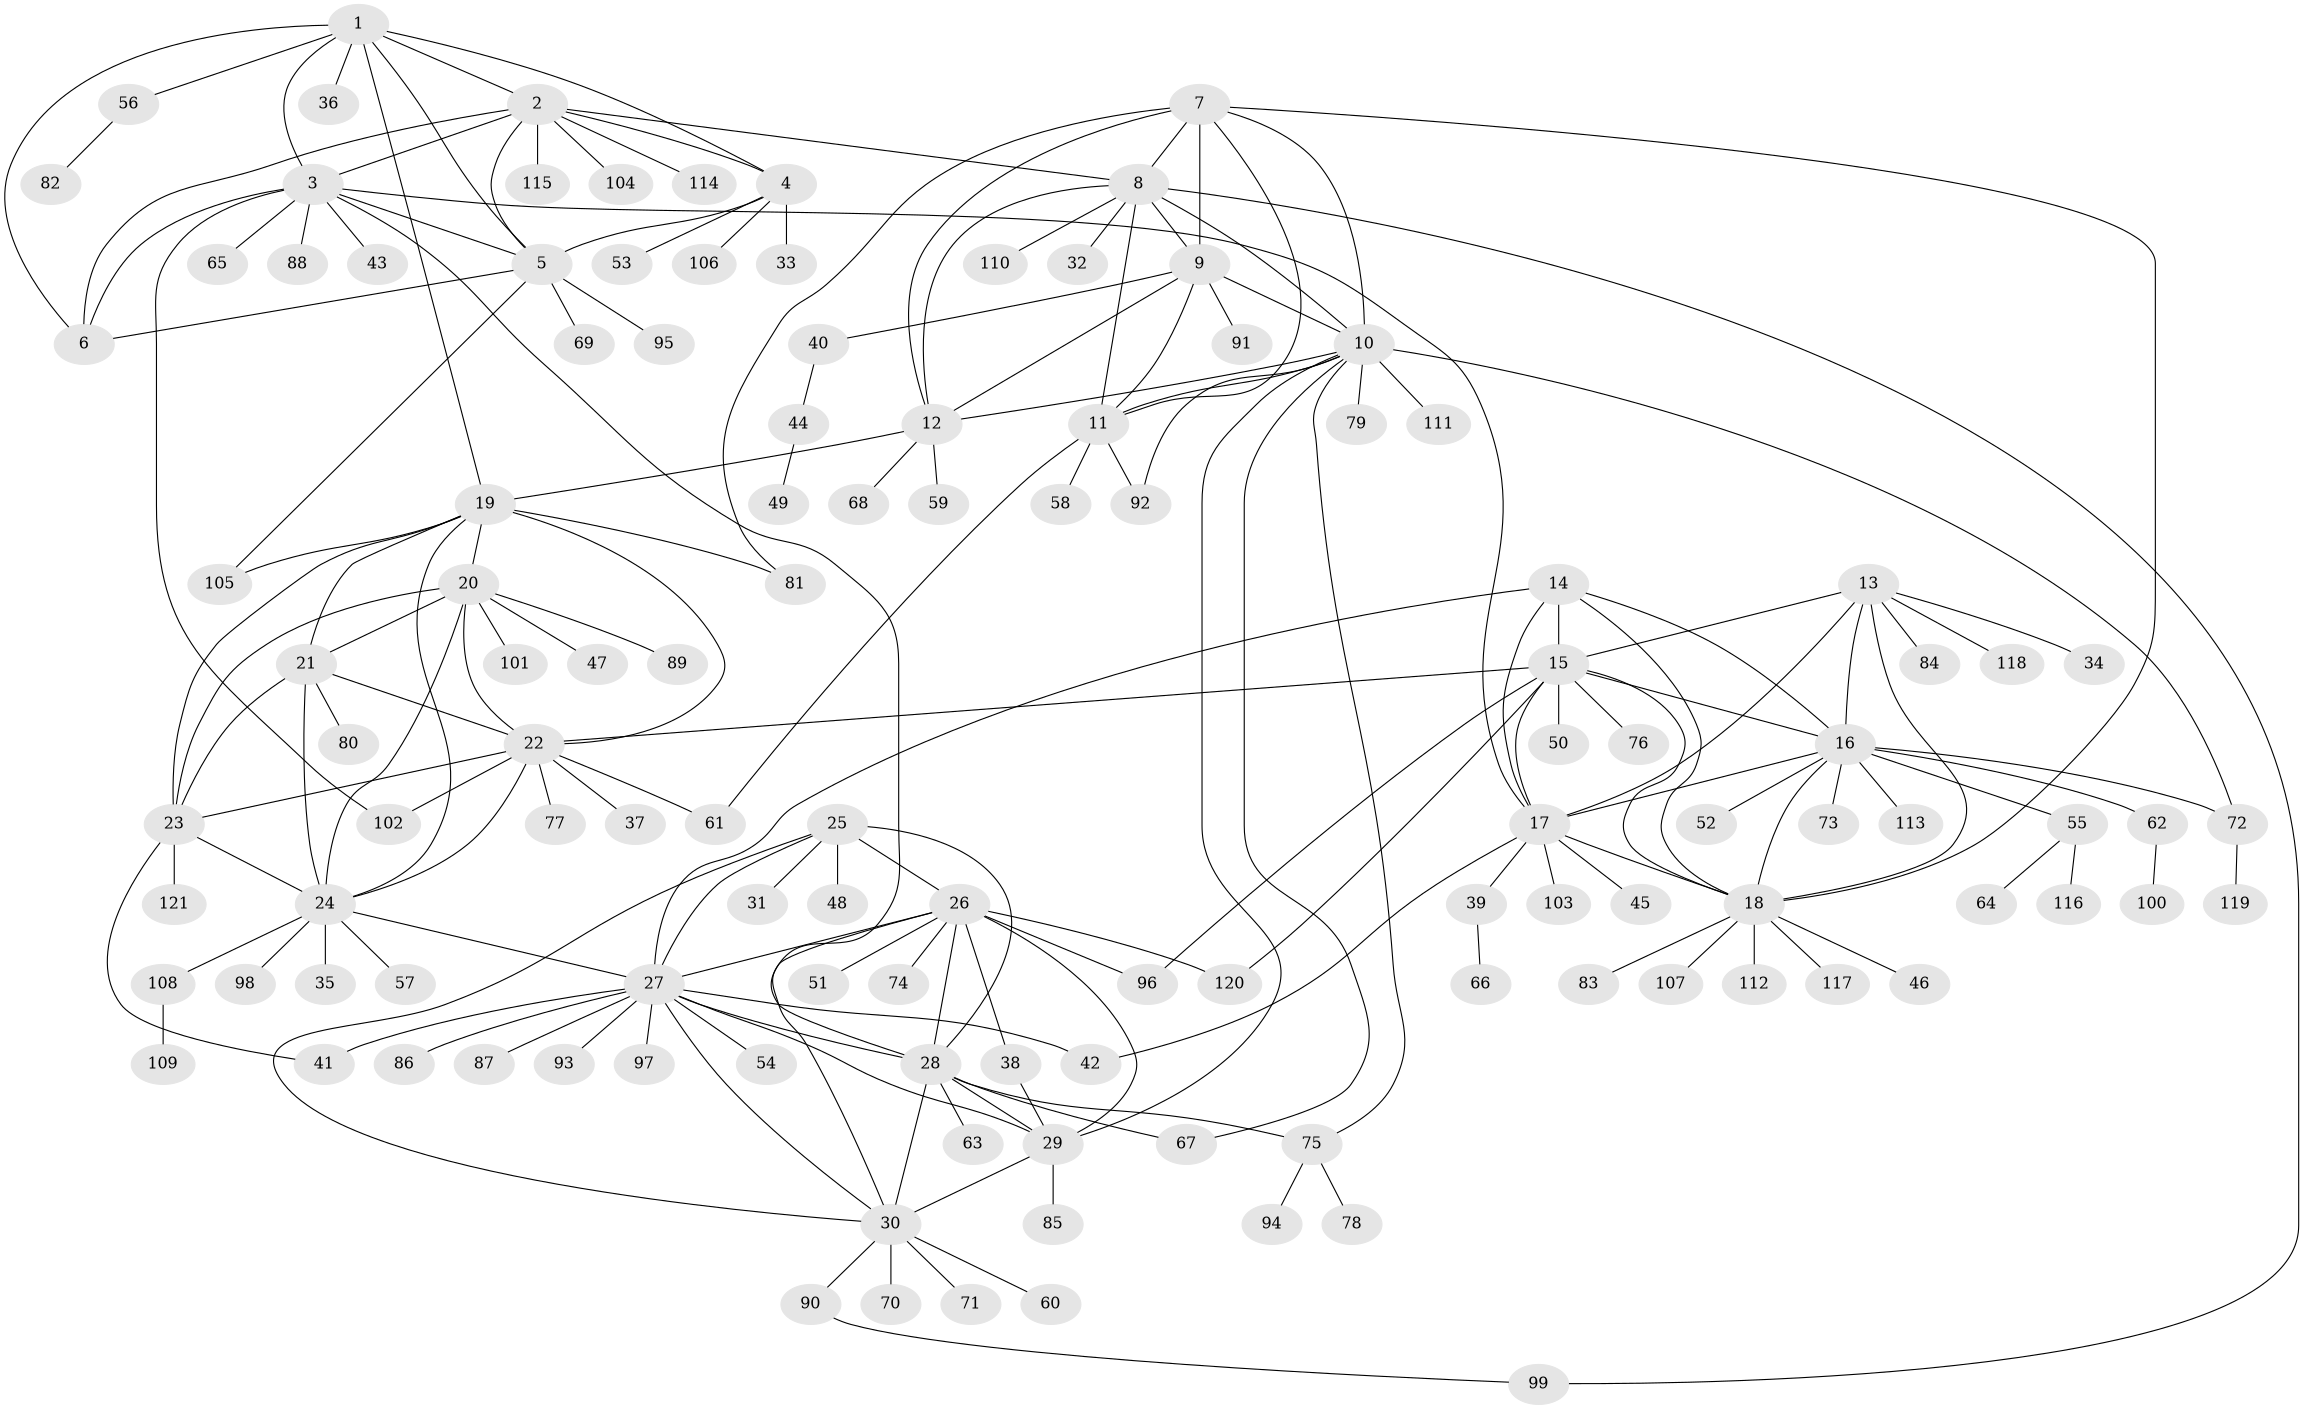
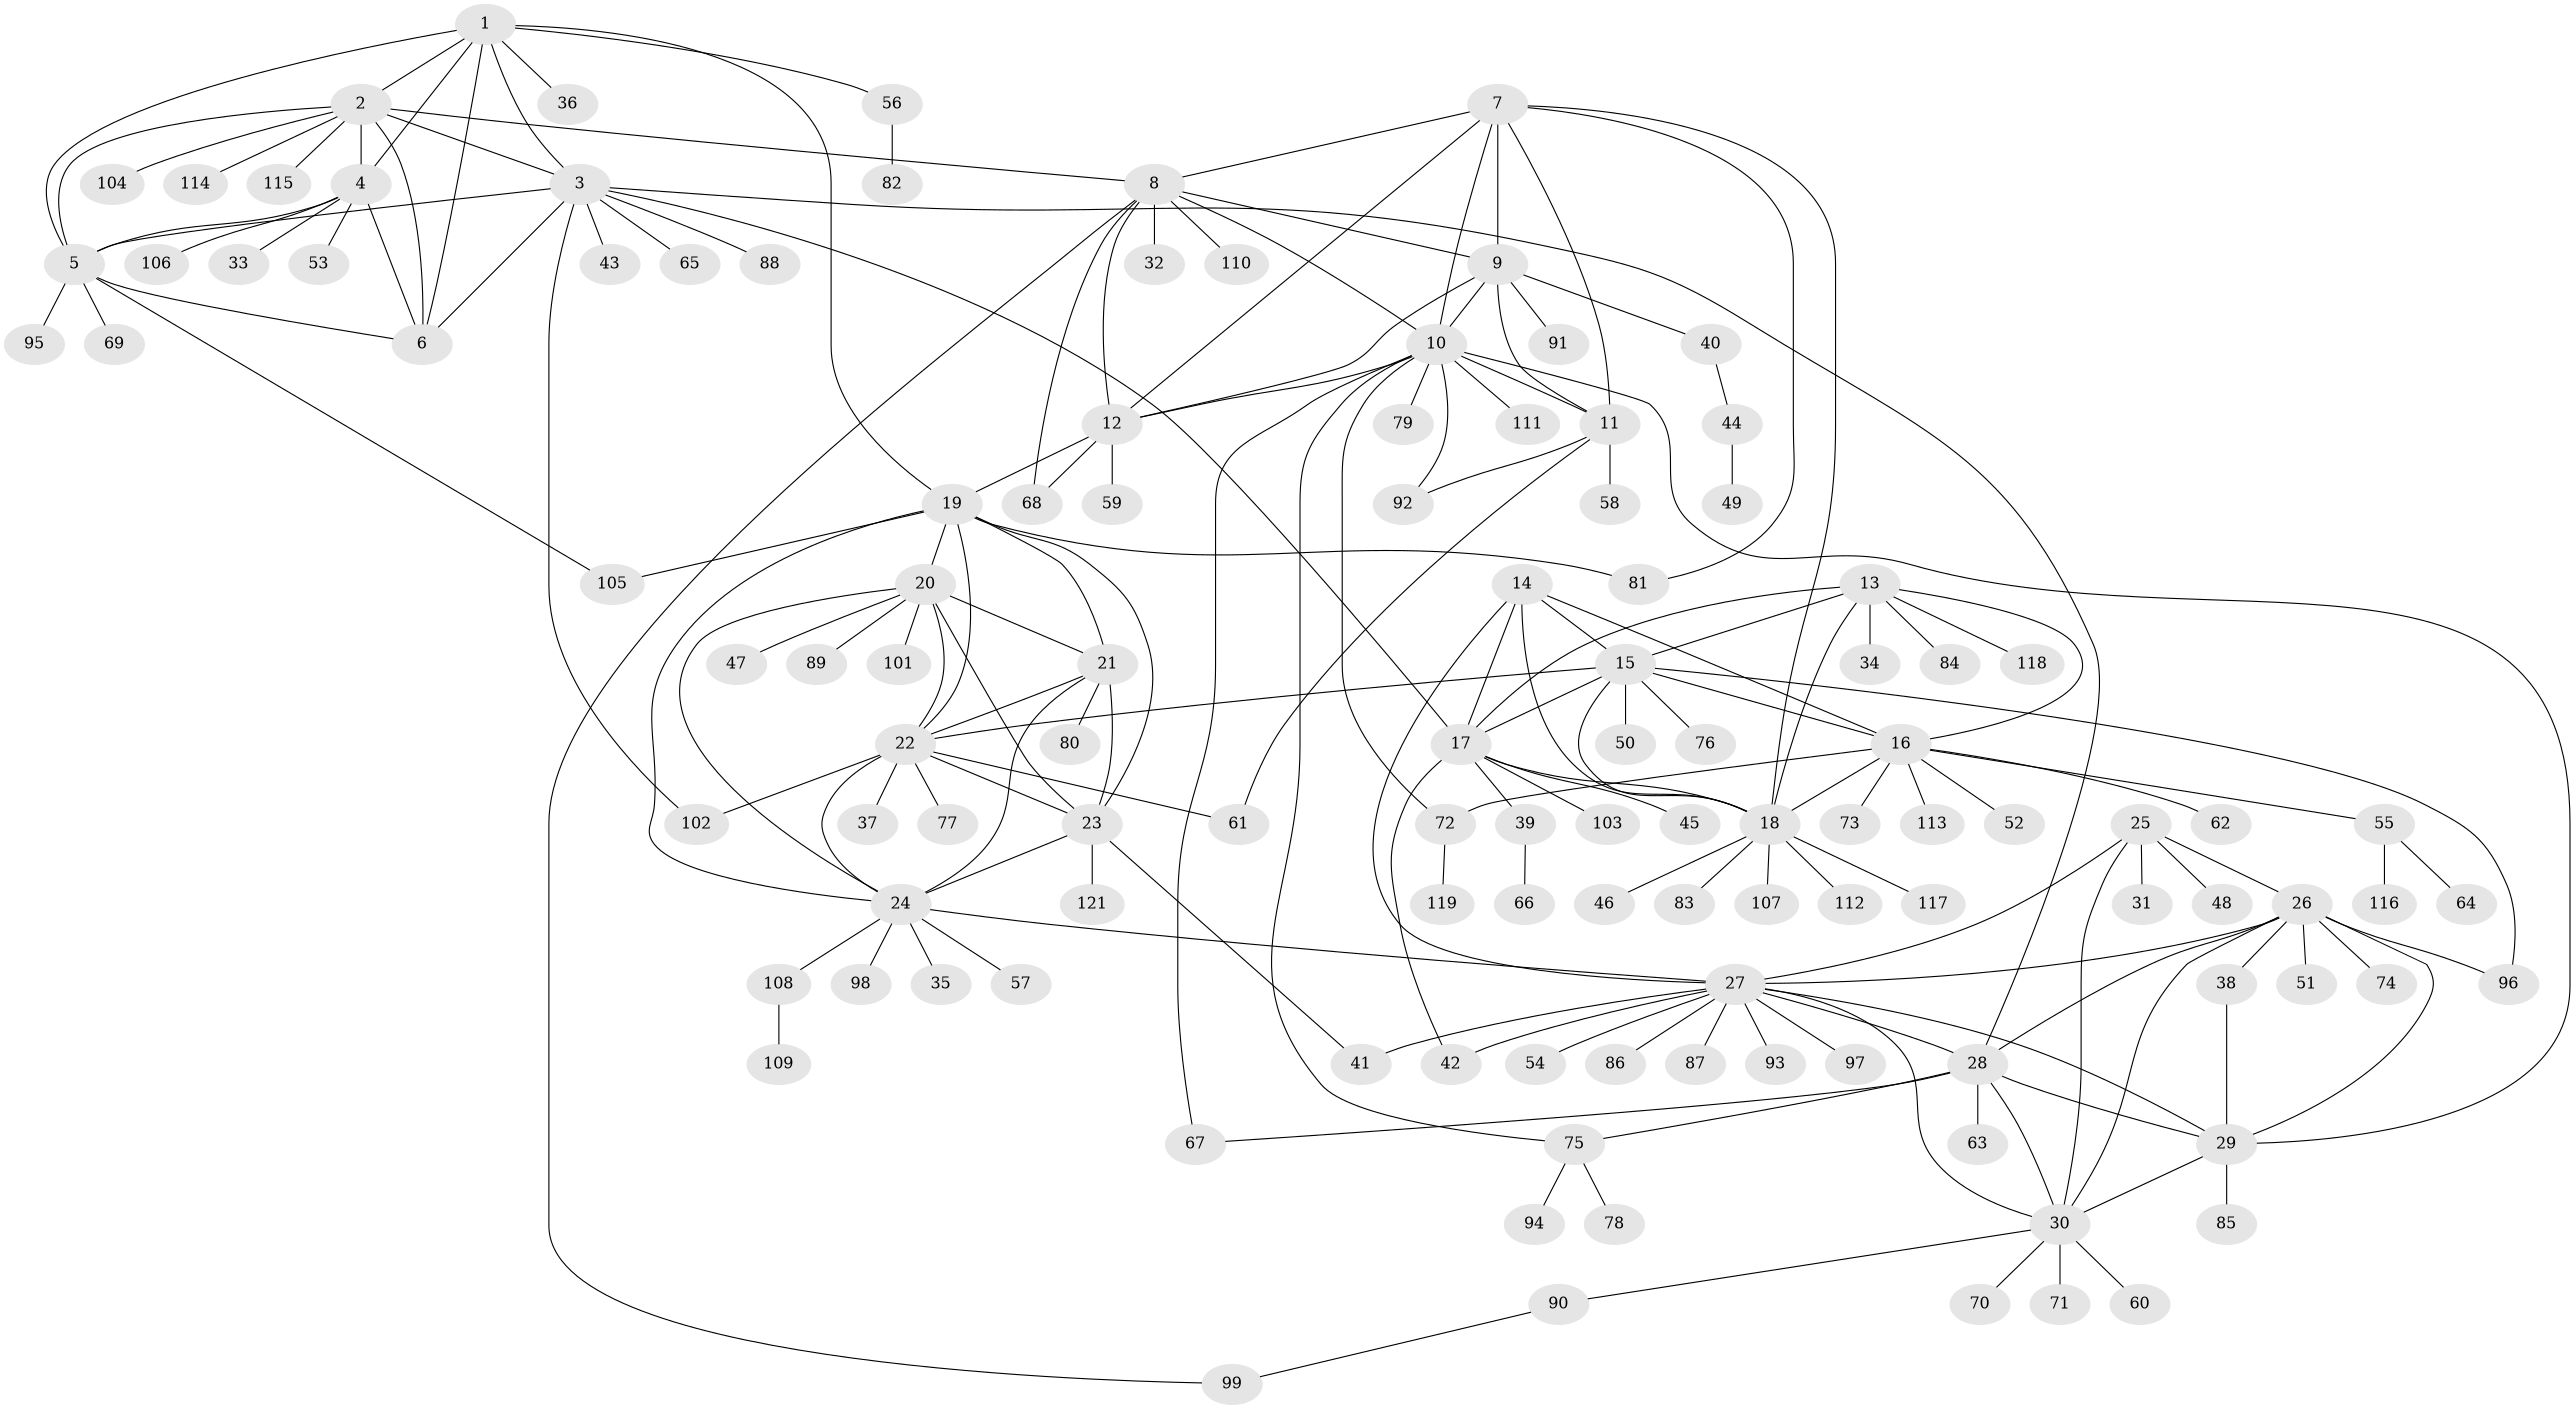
edge "4" -- "6": added
edge "8" -- "11": now "8" -- "68"
edge "16" -- "17": removed
edge "25" -- "28": removed
node "100": removed
node "120": removed
